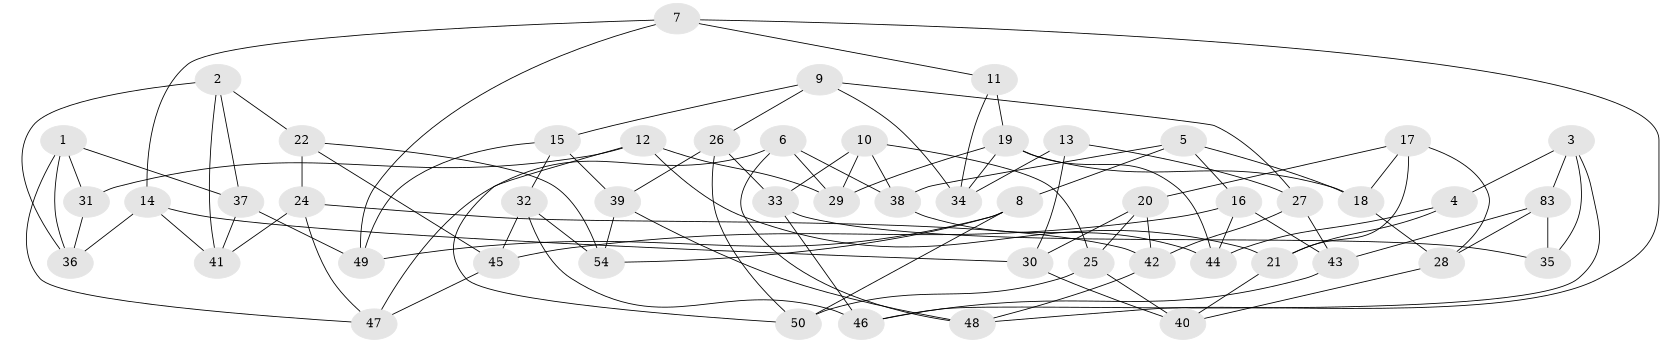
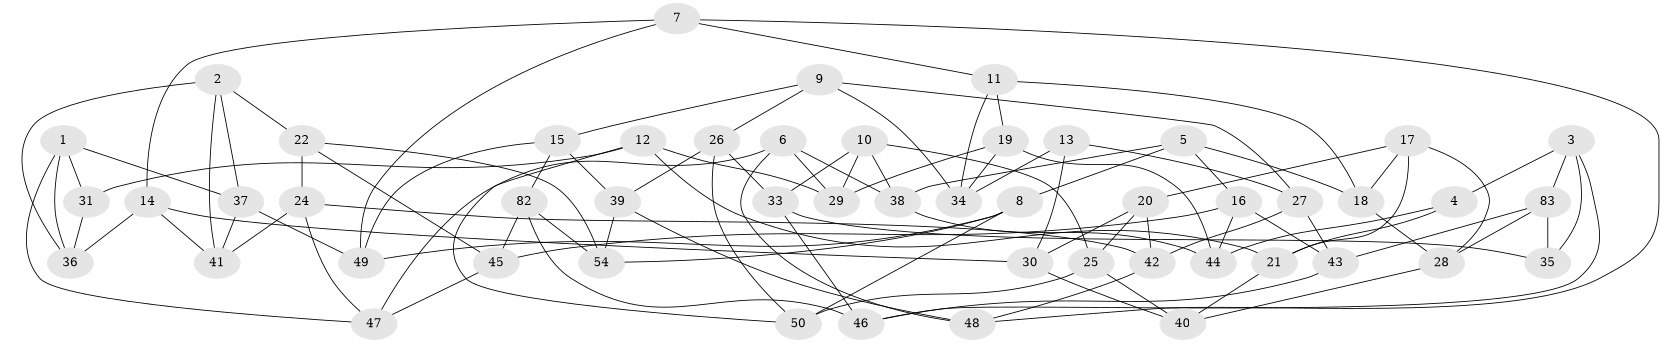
edge "19" -- "18": now "11" -- "18"
node "32": label "32" -> "82"
